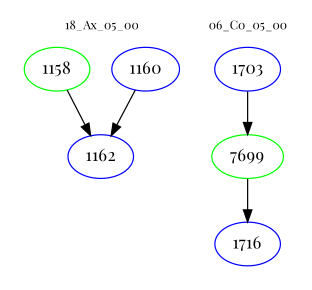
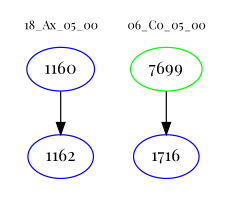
node "1158": removed
node "1703": removed
